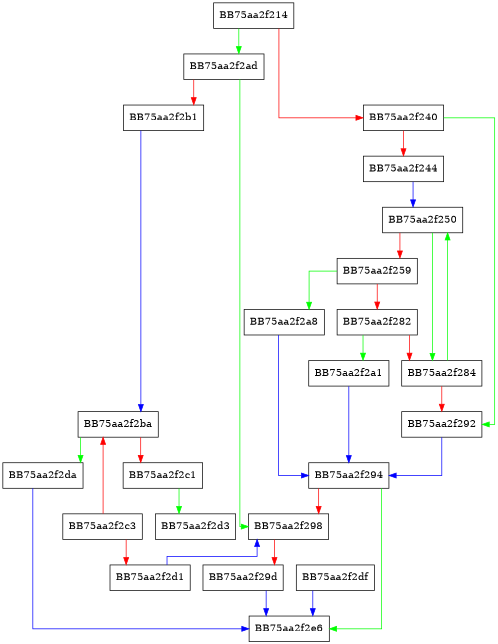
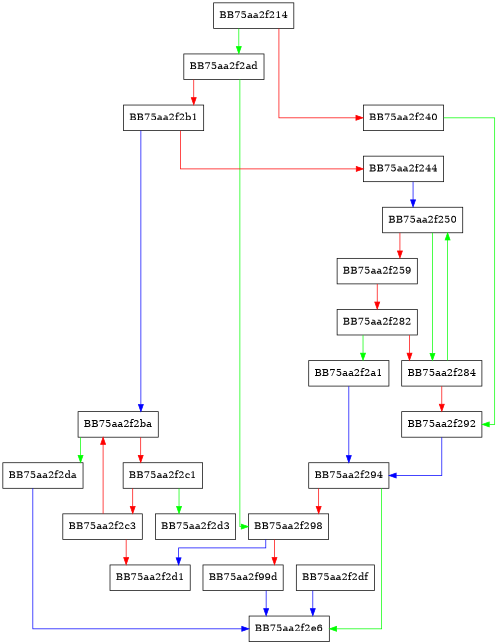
edge "BB75aa2f240" -> "BB75aa2f244": now "BB75aa2f2b1" -> "BB75aa2f244"
node "BB75aa2f2a8": removed
edge "BB75aa2f2c1" -> "BB75aa2f2c3": added
edge "BB75aa2f2d1" -> "BB75aa2f298": reversed
node "BB75aa2f29d": label "BB75aa2f29d" -> "BB75aa2f99d"
